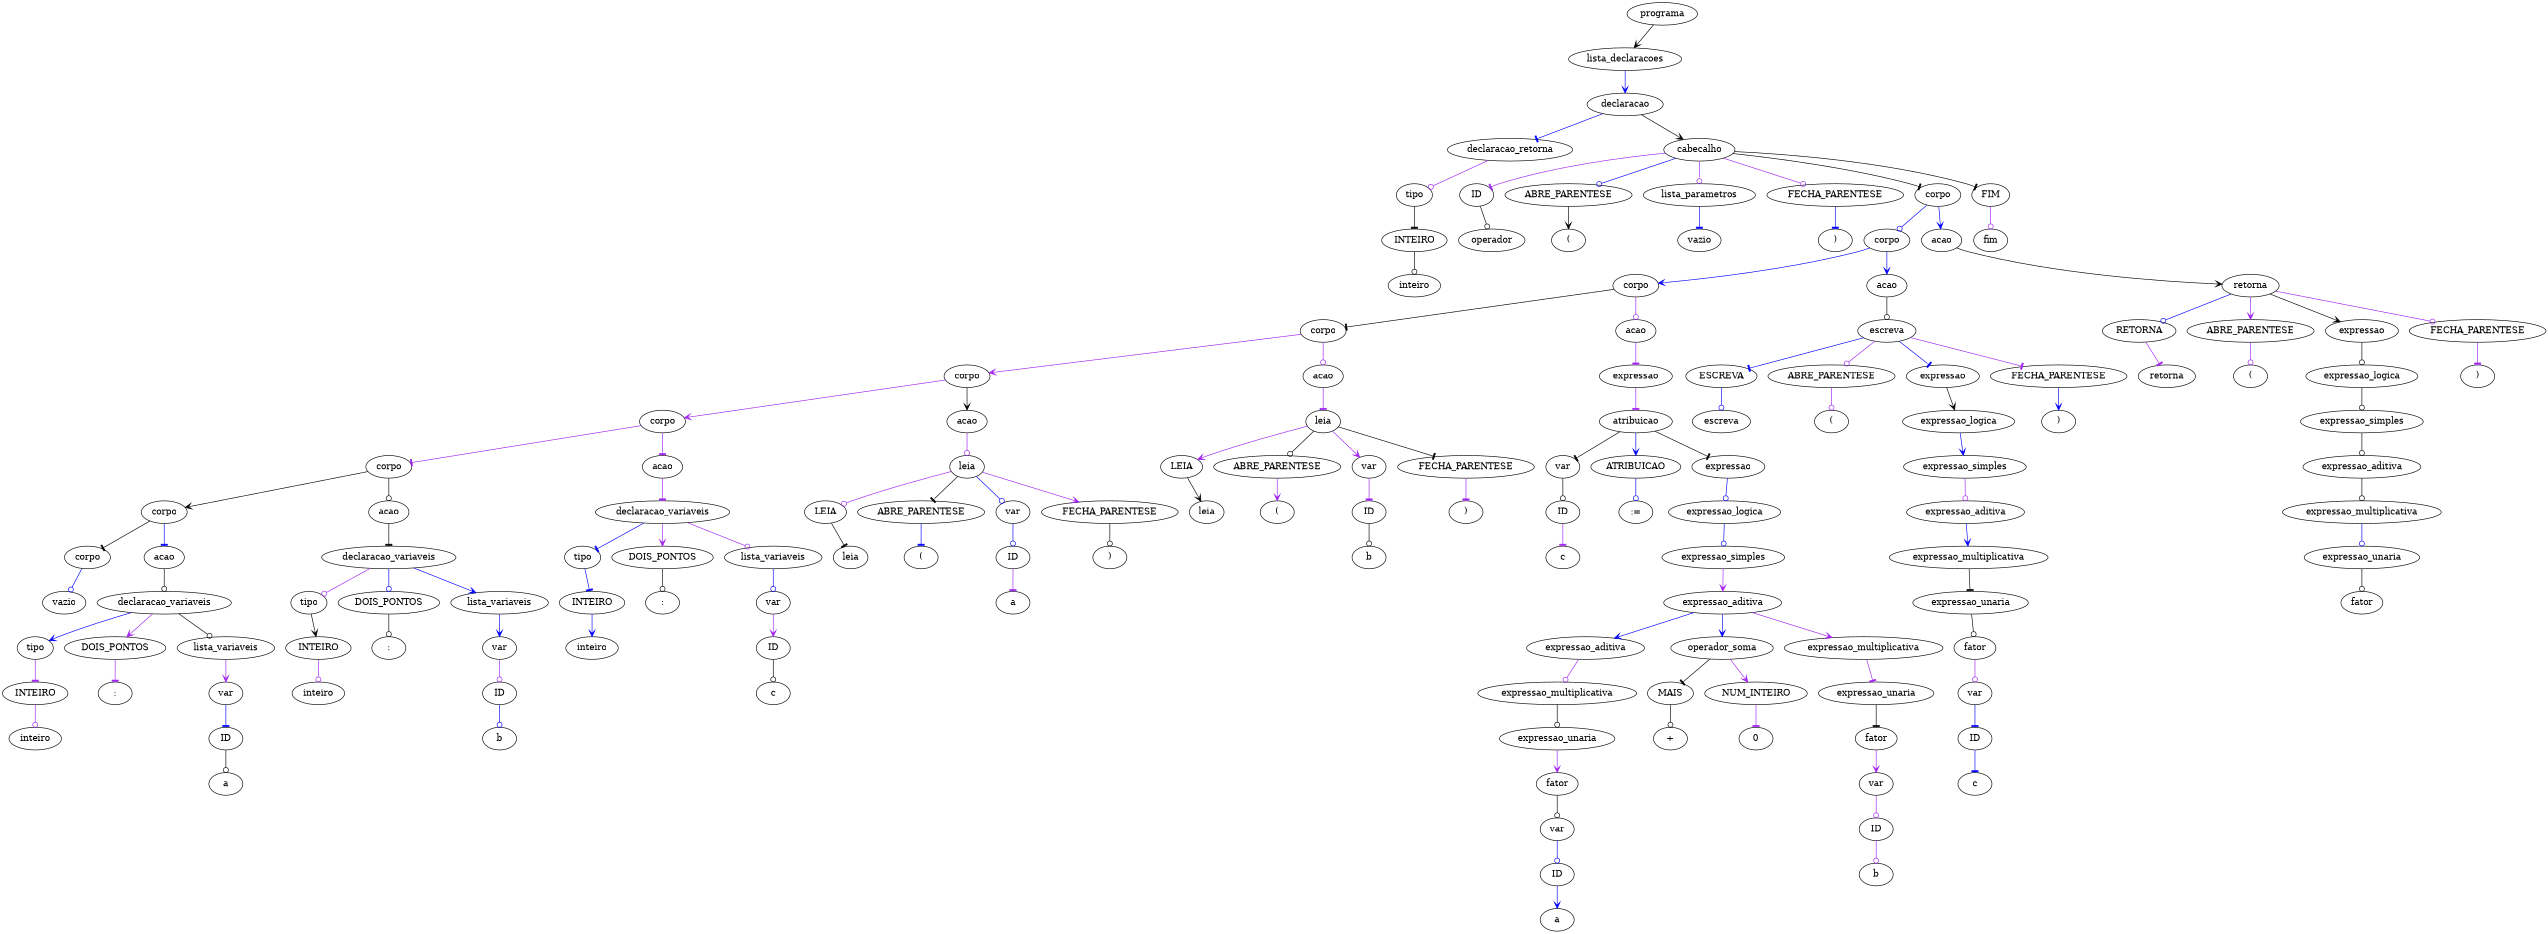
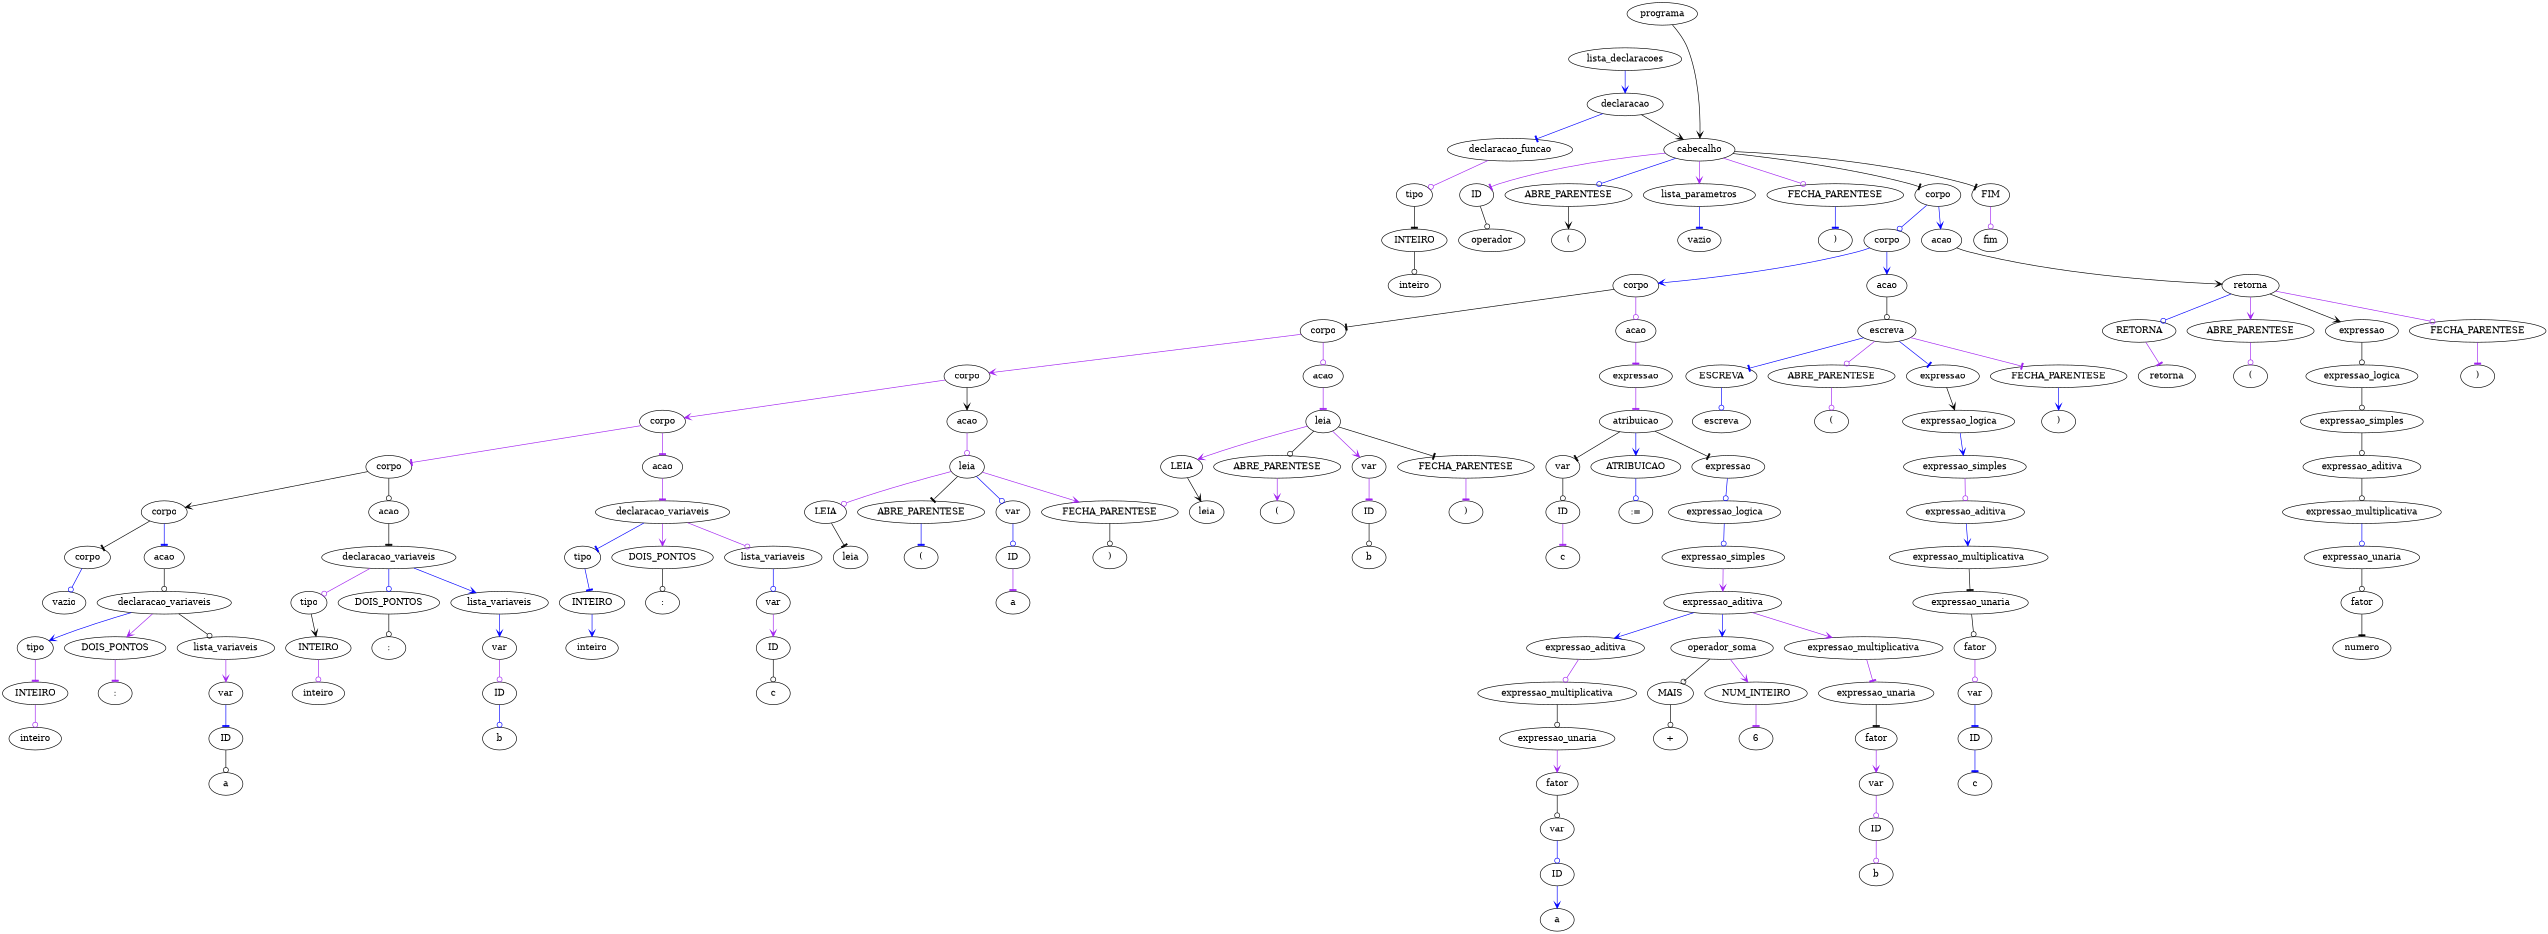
edge "programa" -> "lista_declaracoes": now "programa" -> "cabecalho"
node "declaracao_retorna": label "declaracao_retorna" -> "declaracao_funcao"
edge "cabecalho" -> "lista_parametros": arrowhead odot -> vee
node "numero": added
edge "operador_soma" -> "MAIS": arrowhead tee -> odot
node "0": label "0" -> "6"
